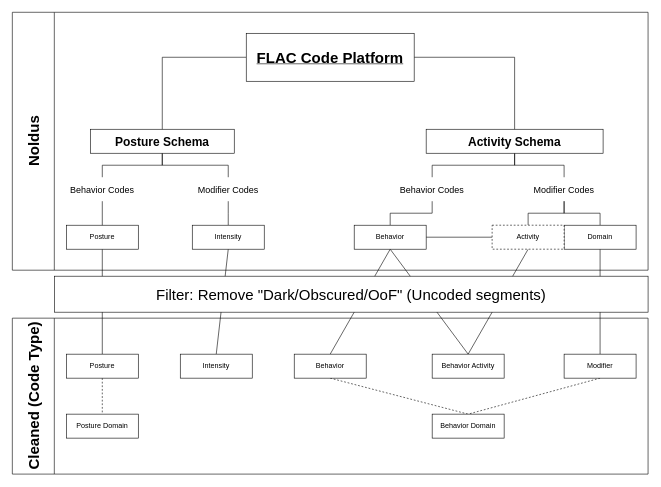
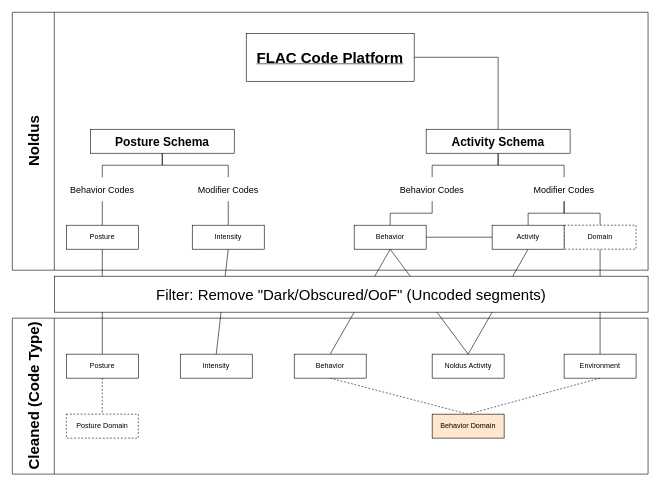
edge "FLAC Code Platform" -- "Posture Schema": removed
node "Activity Schema": size 177x24 -> 144x24
node "Activity": style dashed -> solid
node "Domain": style solid -> dashed
node "Behavior Activity": label "Behavior Activity" -> "Noldus Activity"
node "Modifier": label "Modifier" -> "Environment"
node "Posture Domain": style solid -> dashed
node "Behavior Domain": fillcolor #ffffff -> #ffe6cc
